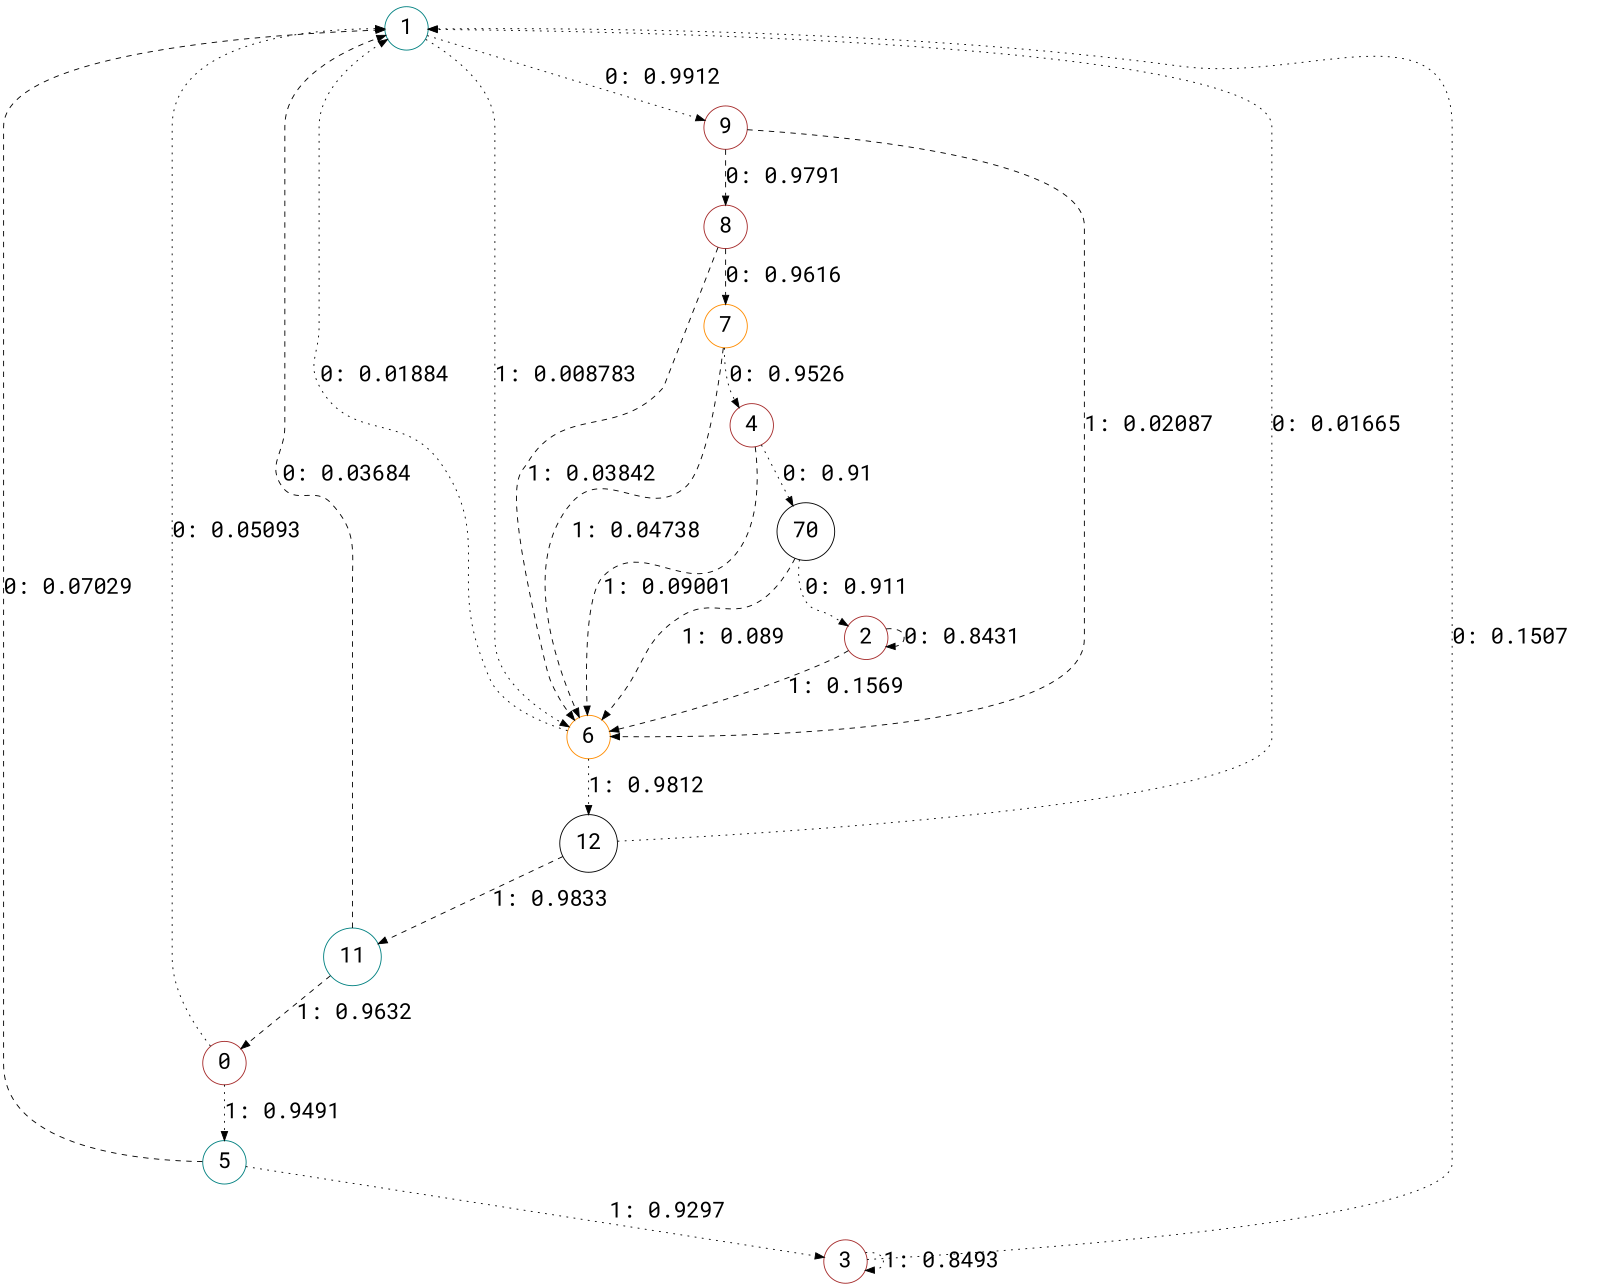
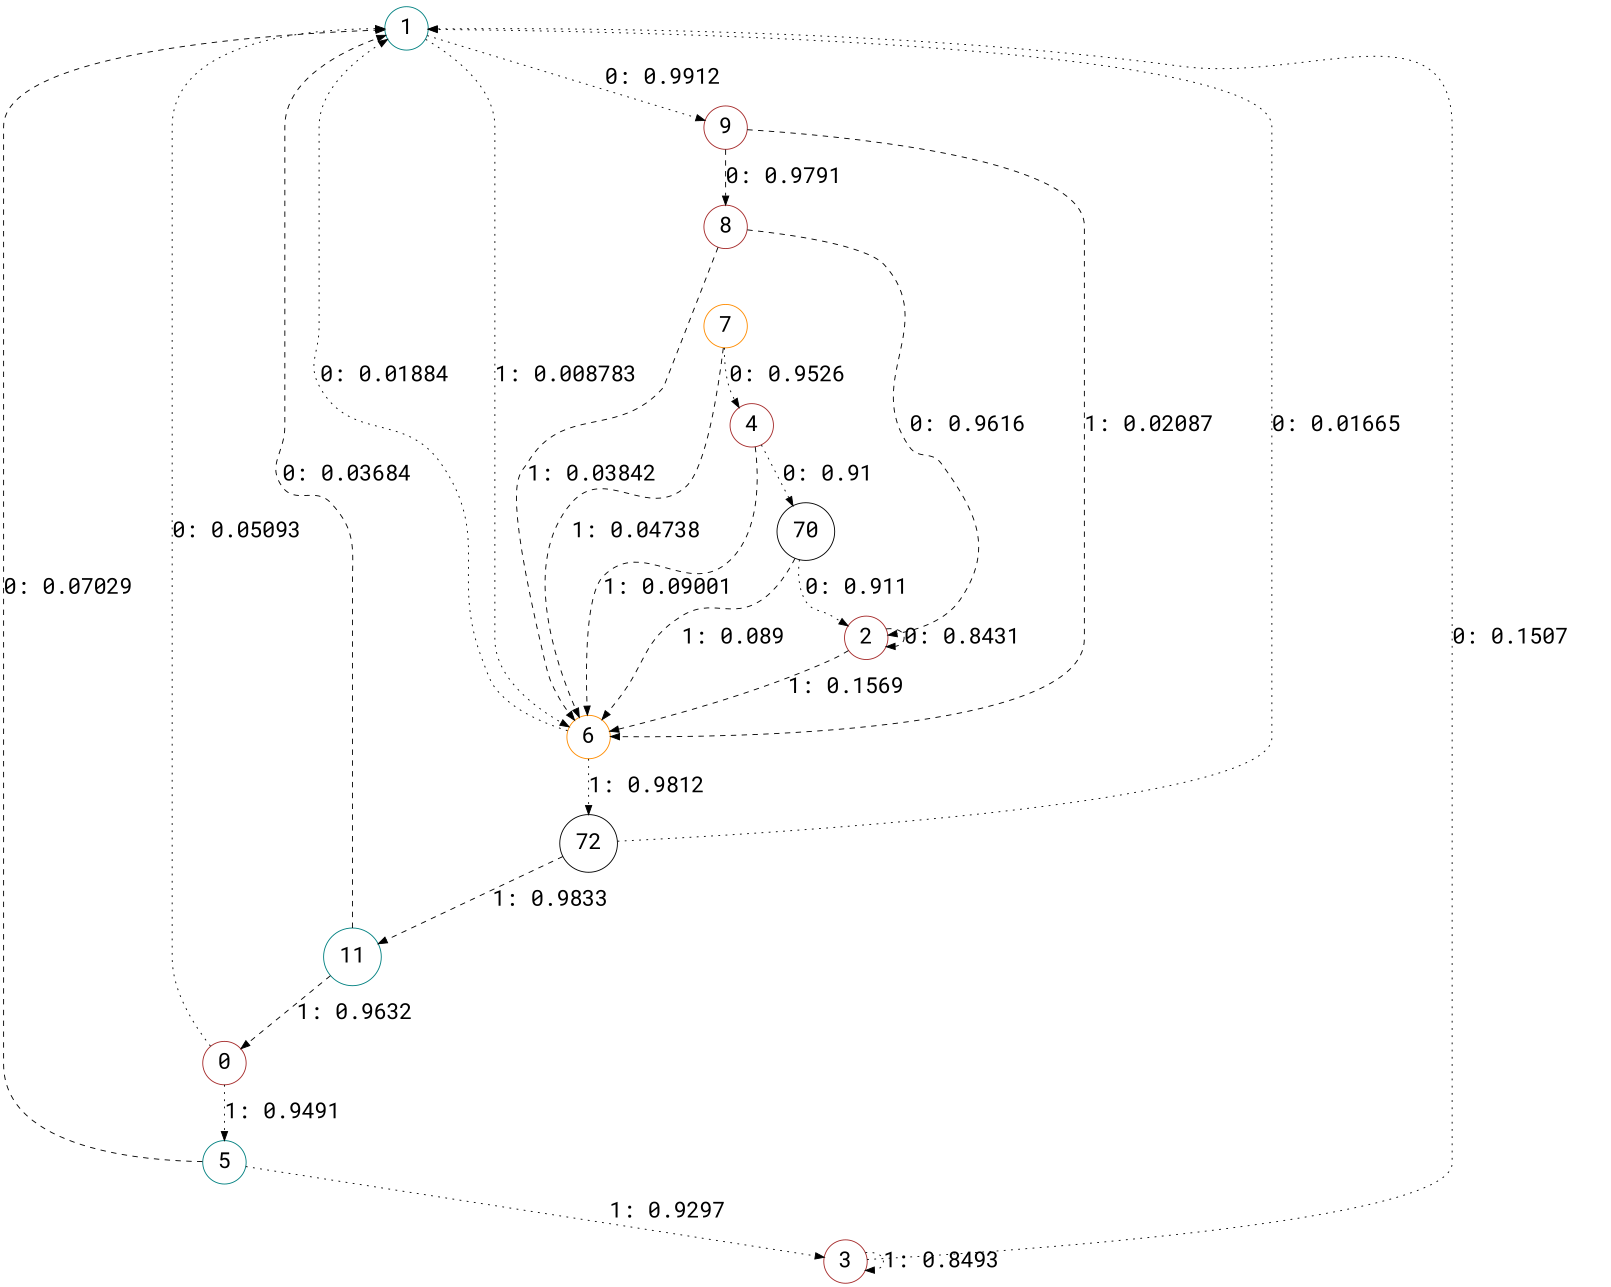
edge "8" -> "7": now "8" -> "2"
node "12": label "12" -> "72"
